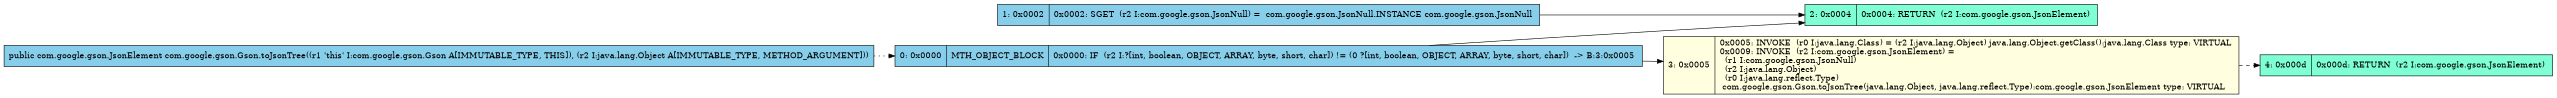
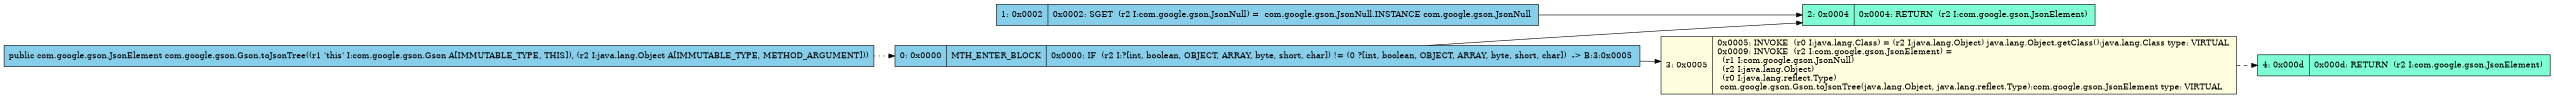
node "0: 0x0000": text "MTH_OBJECT_BLOCK" -> "MTH_ENTER_BLOCK"
